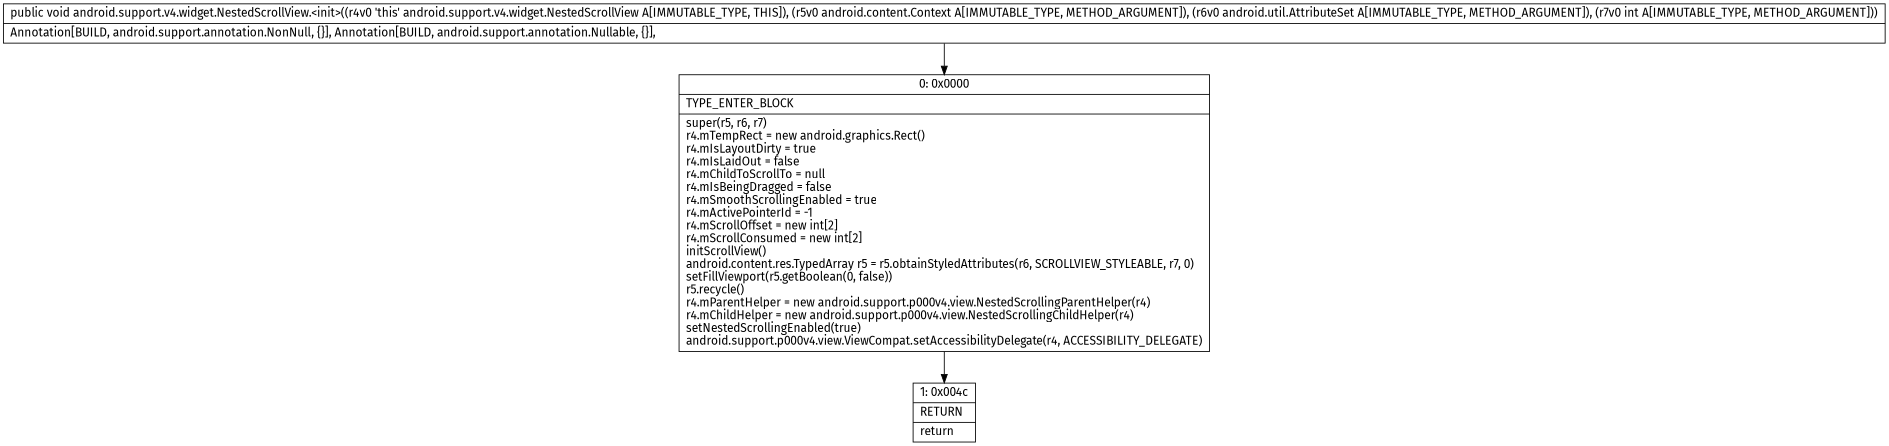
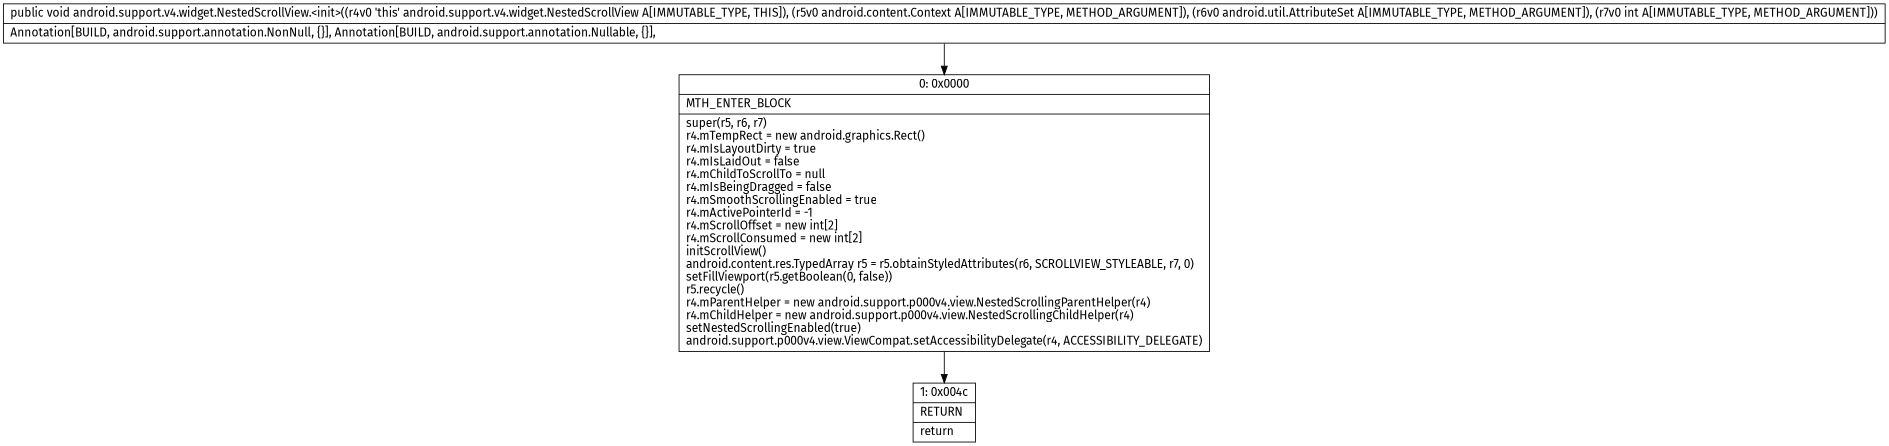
node "0: 0x0000": text "TYPE_ENTER_BLOCK" -> "MTH_ENTER_BLOCK"
